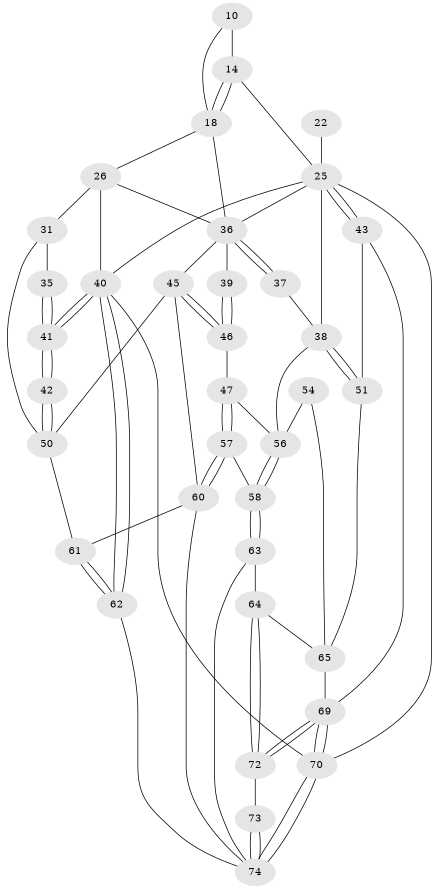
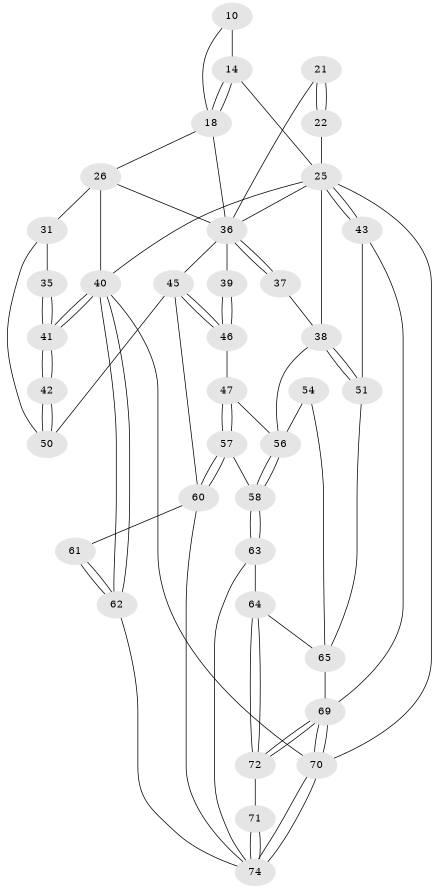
node "21": added
edge "50" -- "61": removed
node "73": label "73" -> "71"
